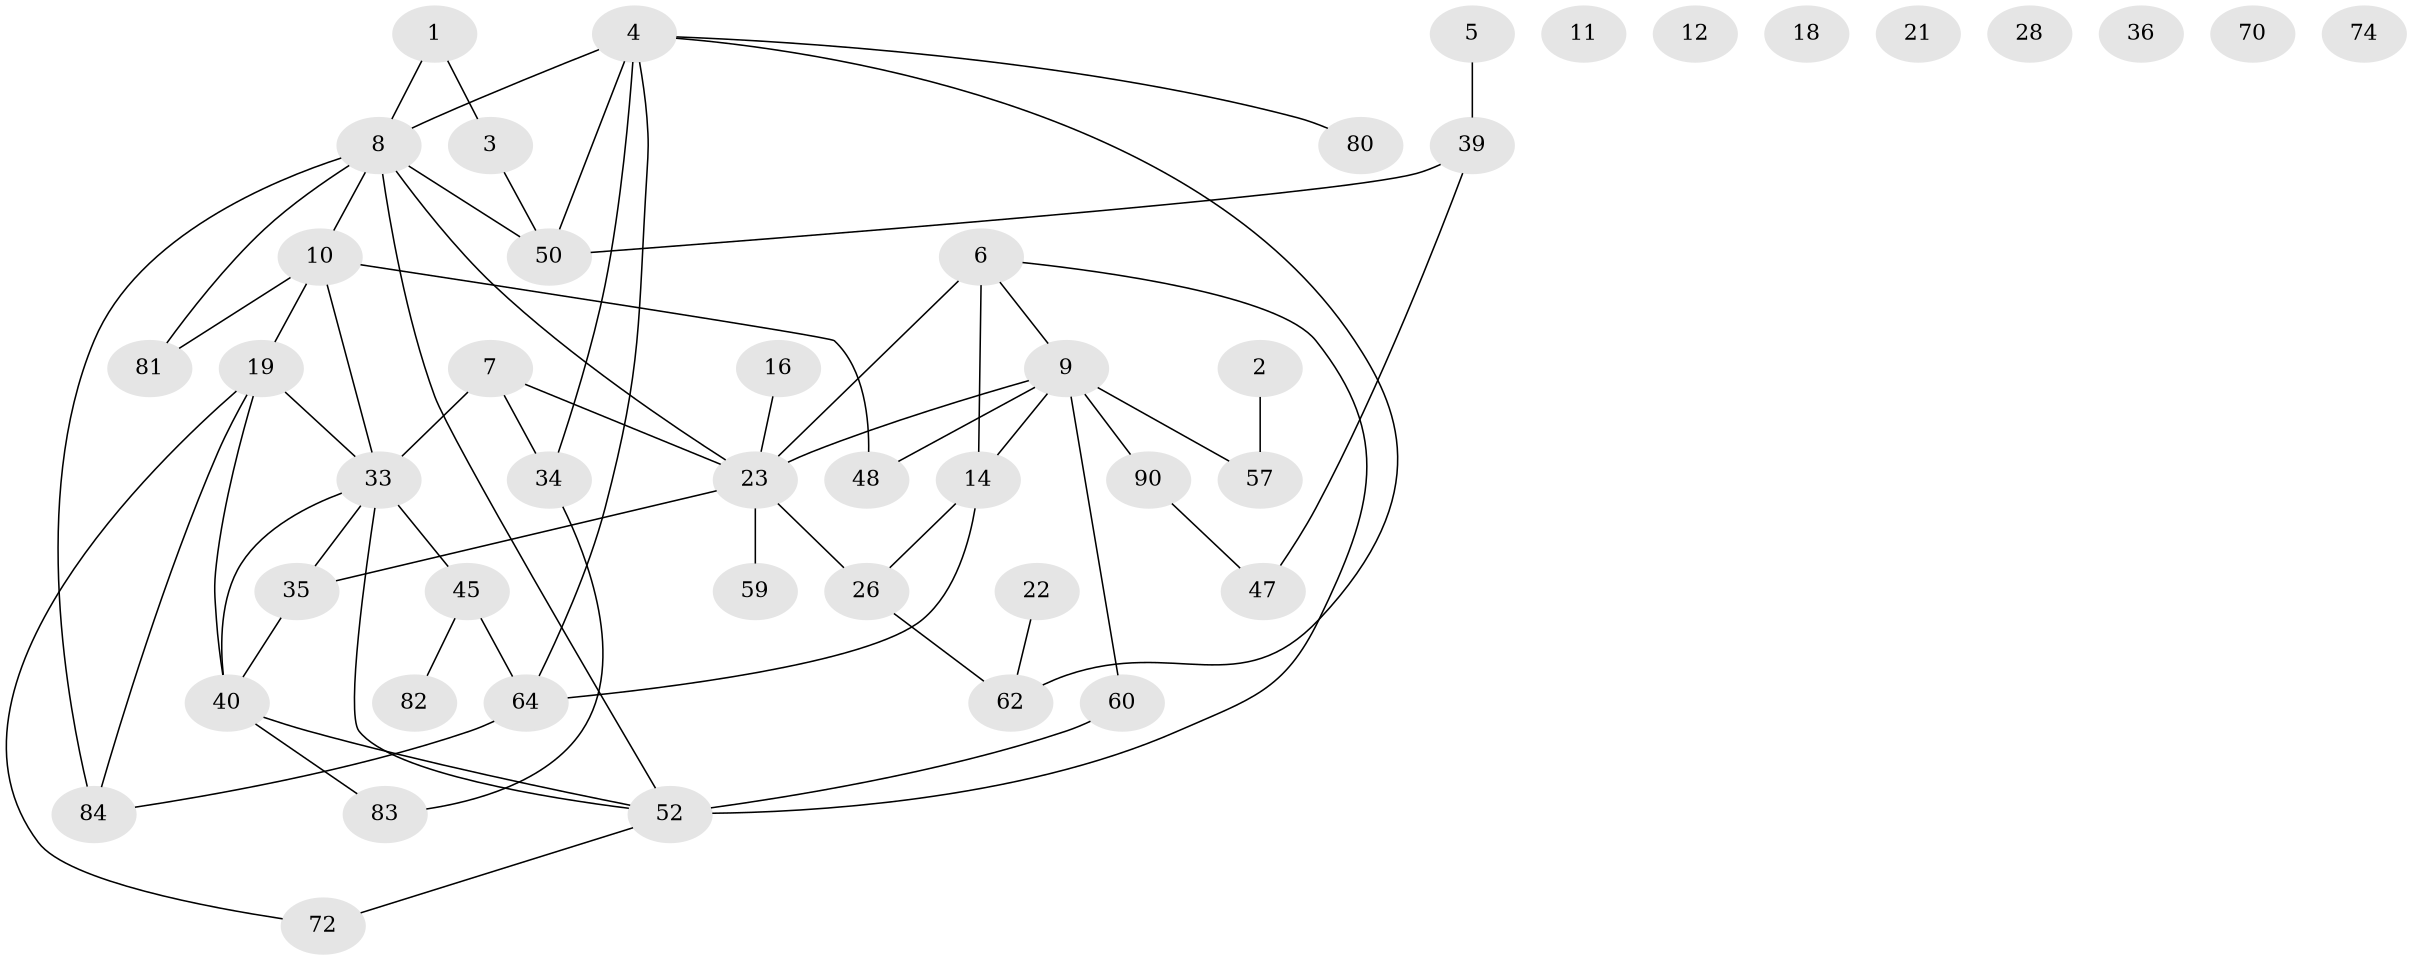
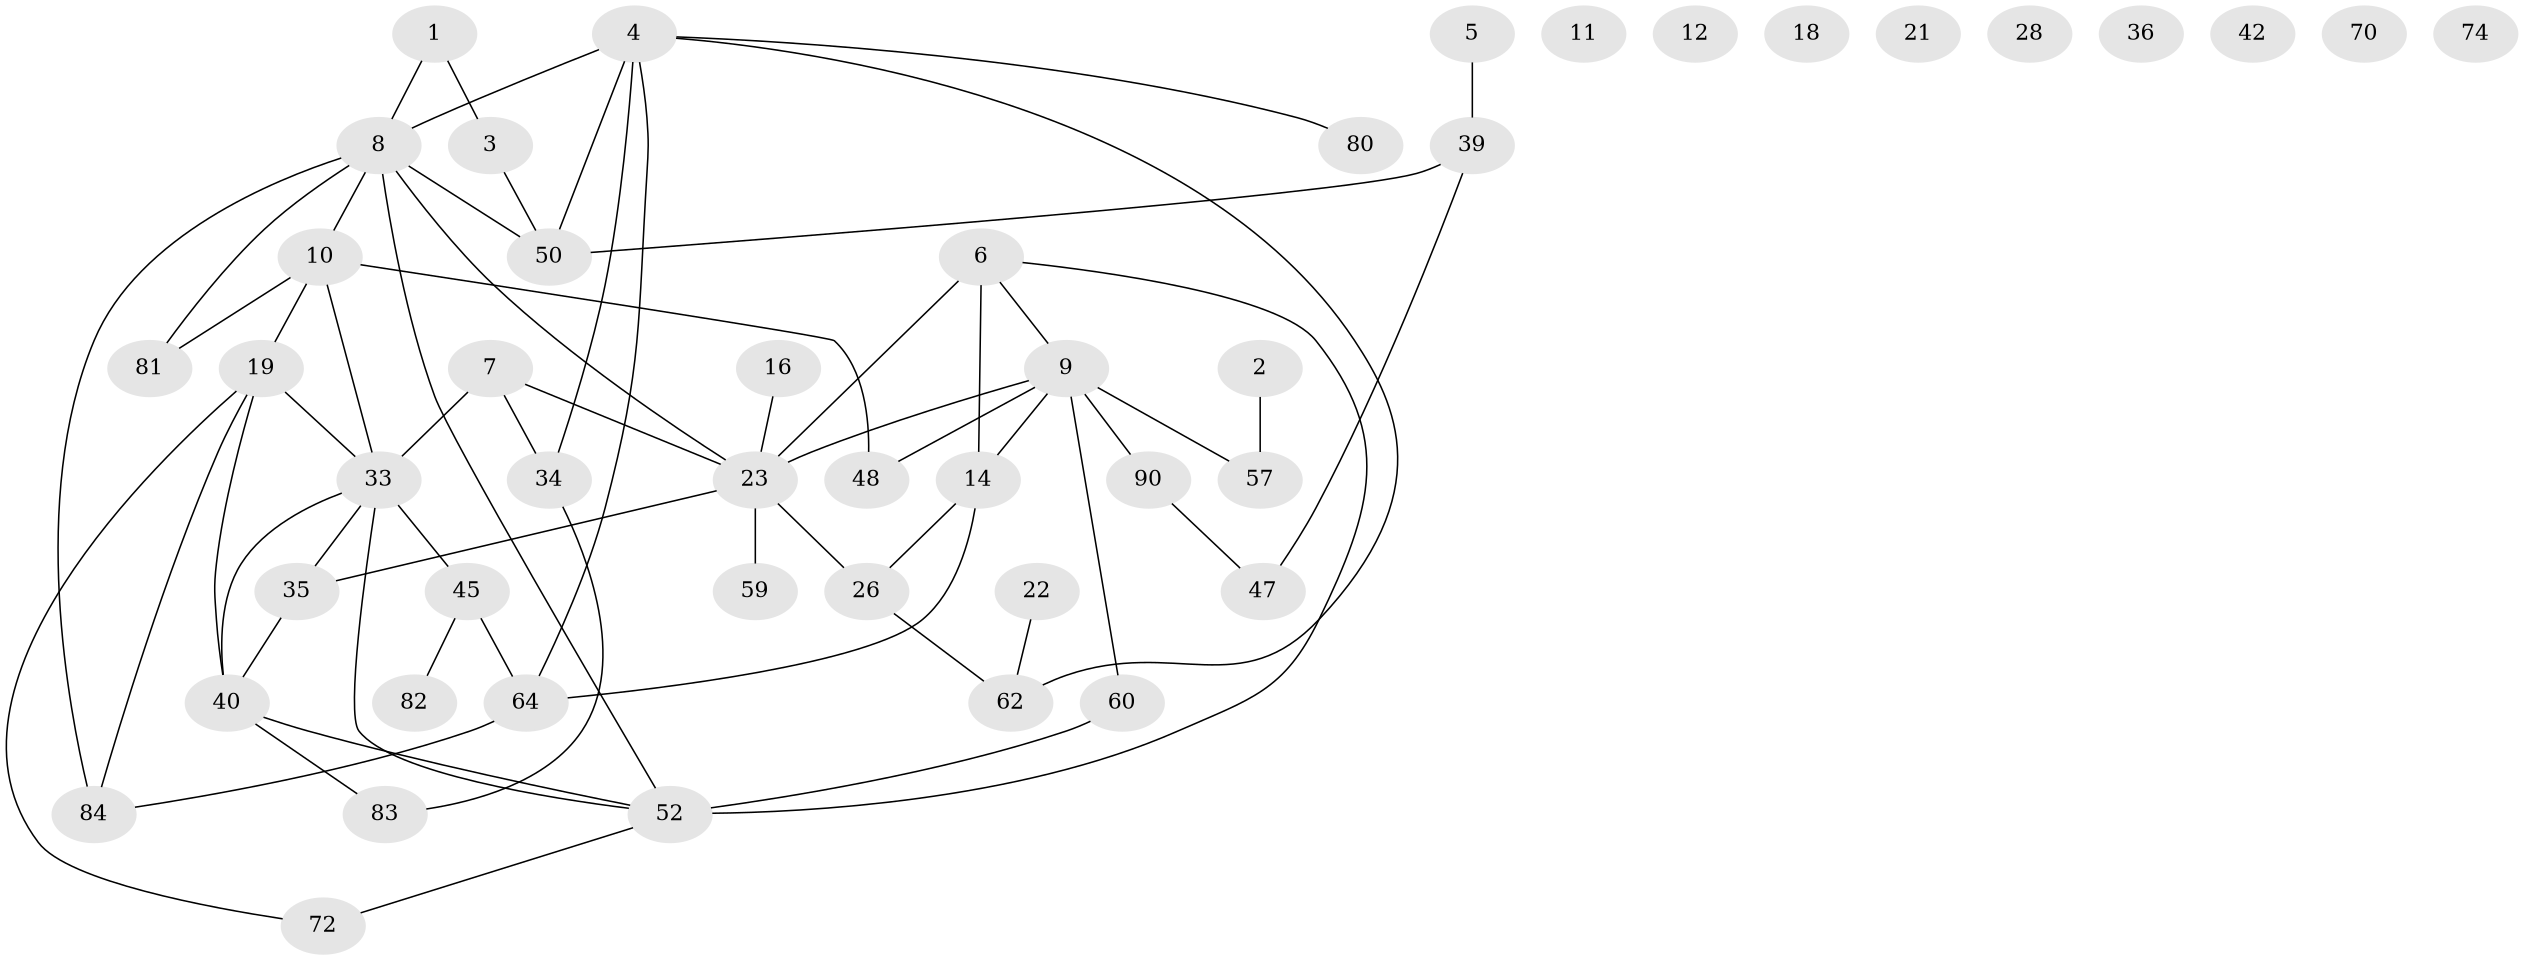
node "42": added
